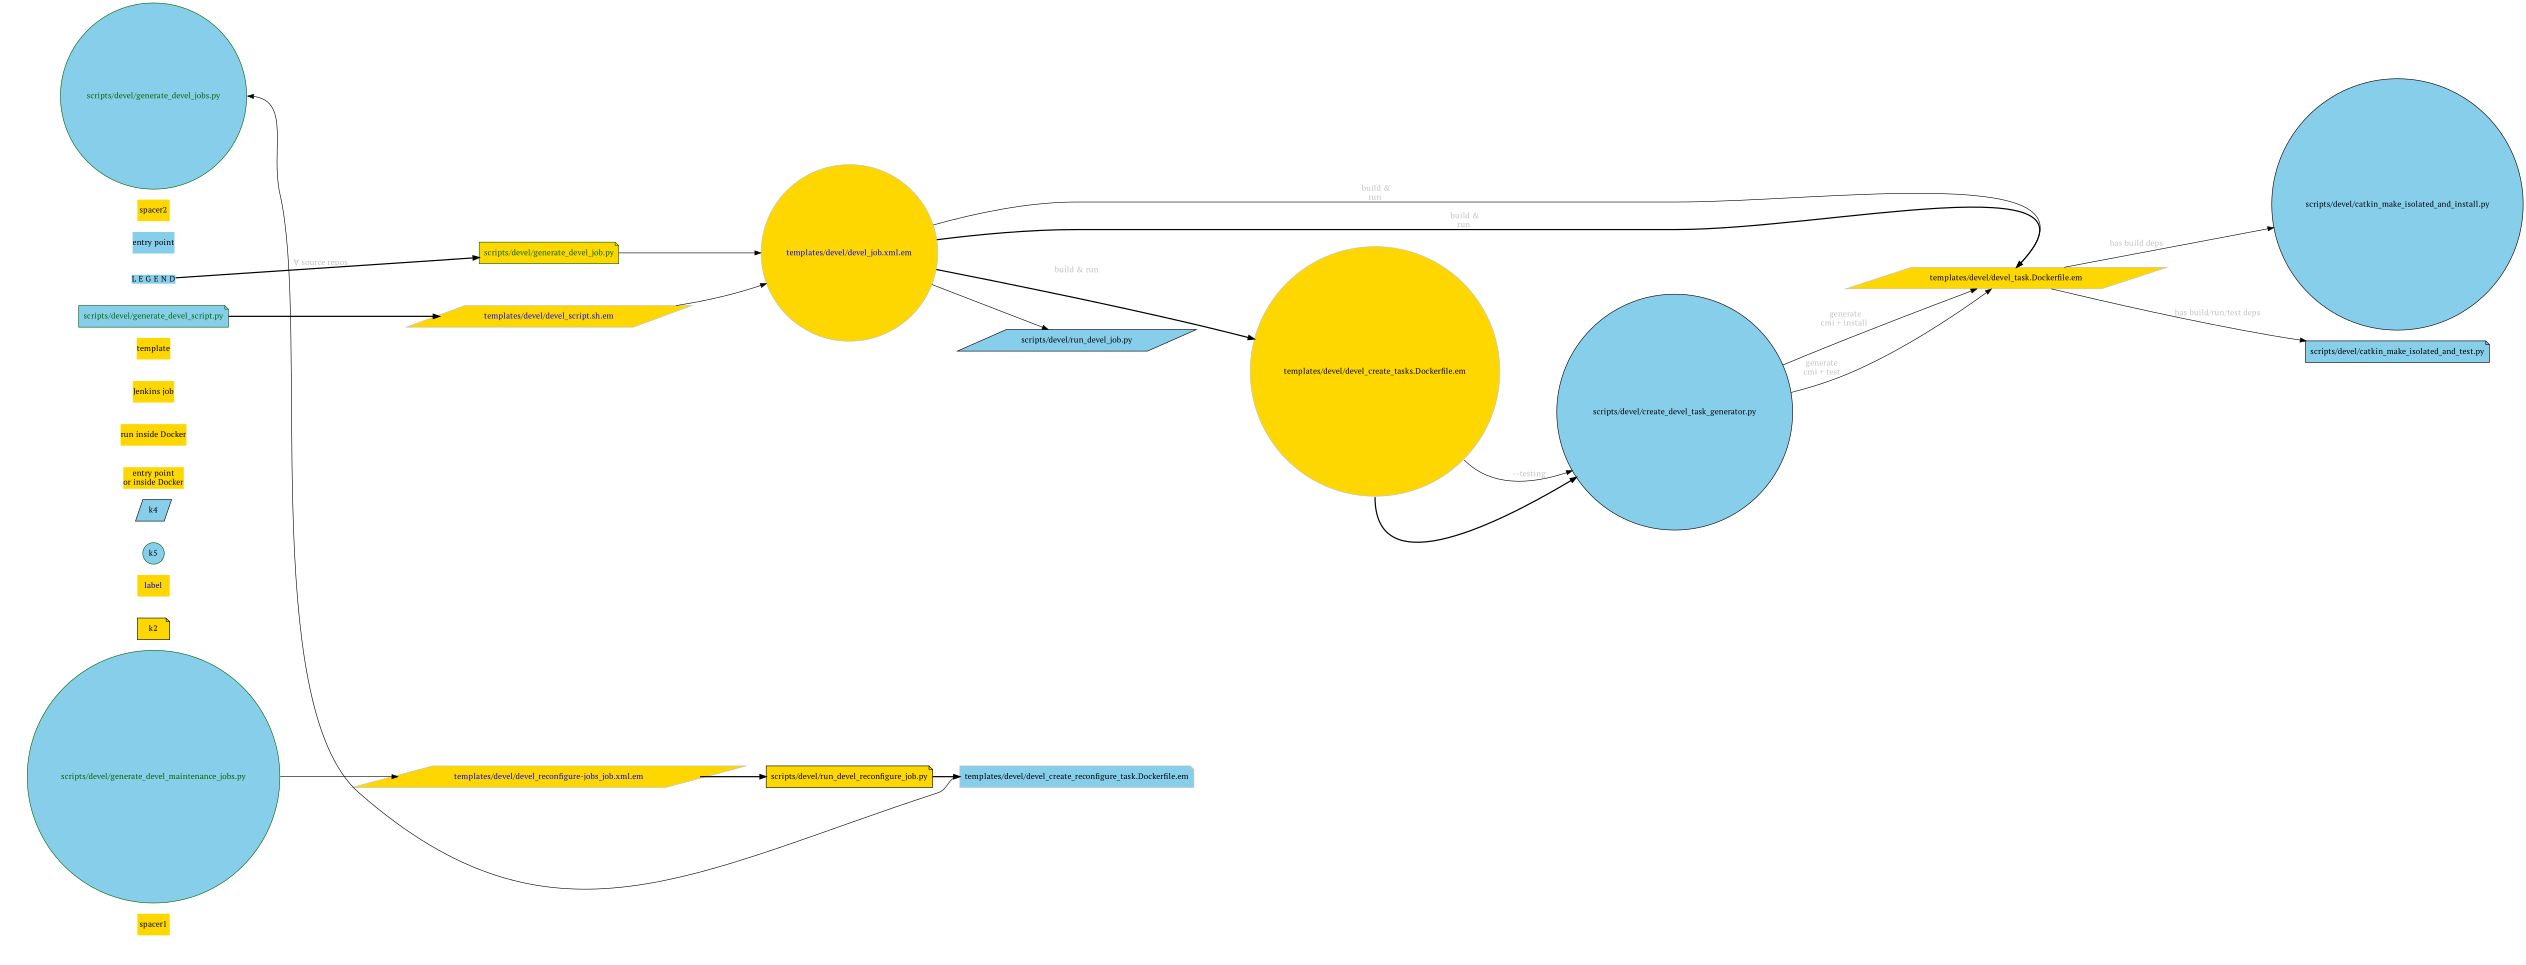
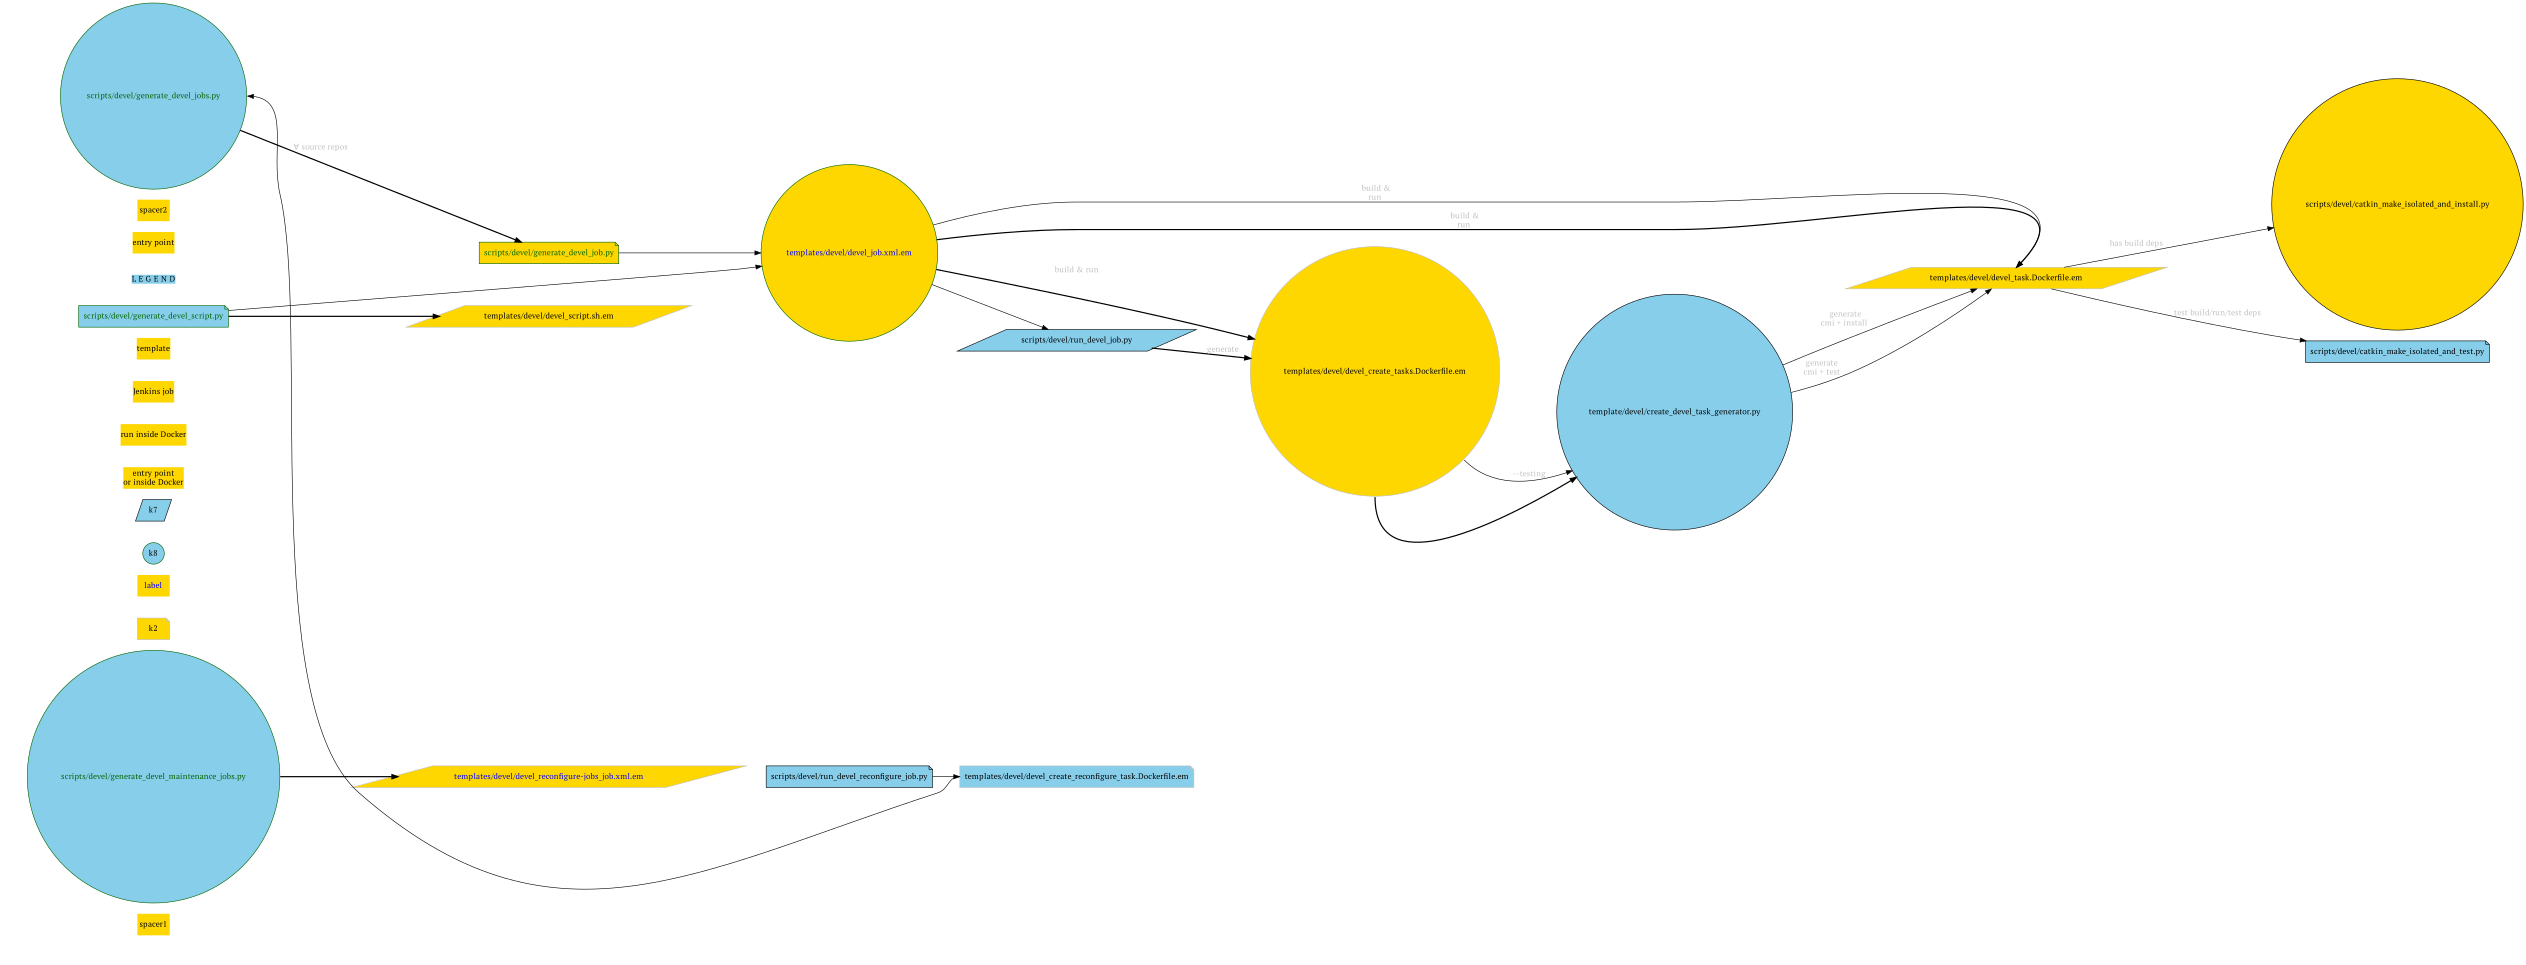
node "scripts/devel/catkin_make_isolated_and_install.py": fillcolor skyblue -> gold
node "entry point": fillcolor skyblue -> gold
node "templates/devel/devel_job.xml.em": color gray -> darkgreen
edge "L E G E N D" -> "scripts/devel/generate_devel_job.py": now "scripts/devel/generate_devel_jobs.py" -> "scripts/devel/generate_devel_job.py"
edge "templates/devel/devel_script.sh.em" -> "templates/devel/devel_job.xml.em": now "scripts/devel/generate_devel_script.py" -> "templates/devel/devel_job.xml.em"
edge "templates/devel/devel_task.Dockerfile.em" -> "scripts/devel/catkin_make_isolated_and_test.py": label " has build/run/test deps" -> " test build/run/test deps"
node "templates/devel/devel_script.sh.em": fontcolor blue -> black
edge "scripts/devel/run_devel_job.py" -> "templates/devel/devel_create_tasks.Dockerfile.em": added, label "generate"
node "scripts/devel/create_devel_task_generator.py": label "scripts/devel/create_devel_task_generator.py" -> "template/devel/create_devel_task_generator.py"
node "k4": label "k4" -> "k7"
node "k5": label "k5" -> "k8"
node "k2": color black -> gray
edge "scripts/devel/generate_devel_maintenance_jobs.py" -> "templates/devel/devel_reconfigure-jobs_job.xml.em": style solid -> bold
edge "templates/devel/devel_reconfigure-jobs_job.xml.em" -> "scripts/devel/run_devel_reconfigure_job.py": removed
node "scripts/devel/run_devel_reconfigure_job.py": fillcolor gold -> skyblue
edge "scripts/devel/run_devel_reconfigure_job.py" -> "templates/devel/devel_create_reconfigure_task.Dockerfile.em": style bold -> solid
